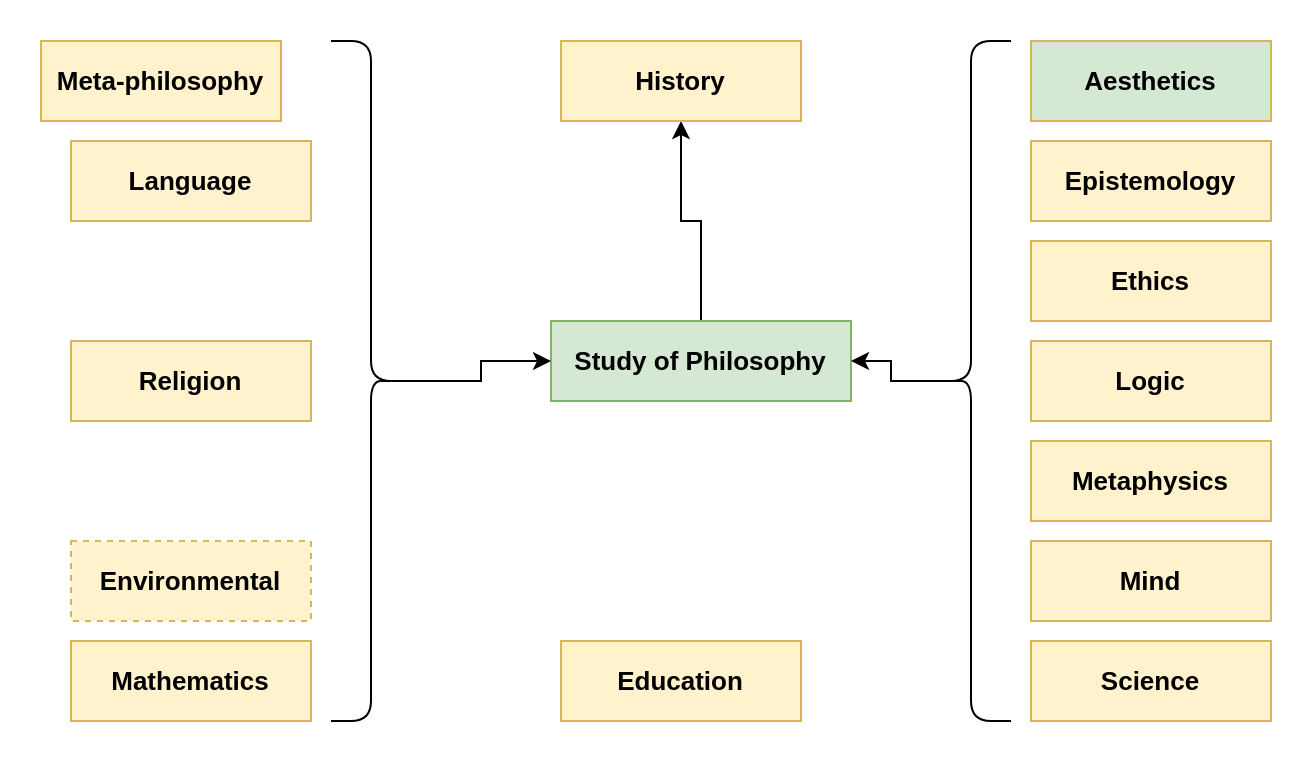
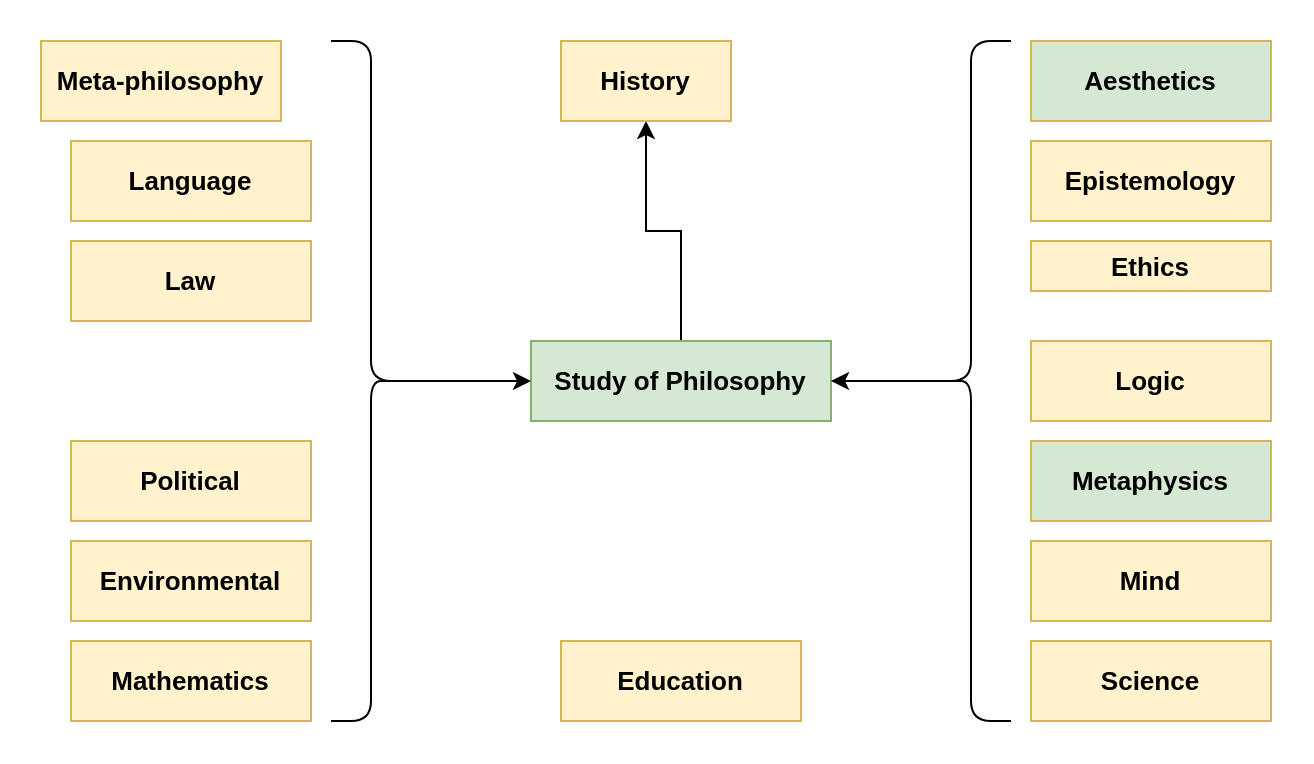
node "History": size 240x80 -> 170x80
node "Law": added
node "Ethics": size 240x80 -> 240x50
node "Study of Philosophy": moved (701, 361) -> (681, 381)
node "Religion": removed
node "Political": added
node "Metaphysics": fillcolor #fff2cc -> #d5e8d4
node "Environmental": style dashed -> solid
